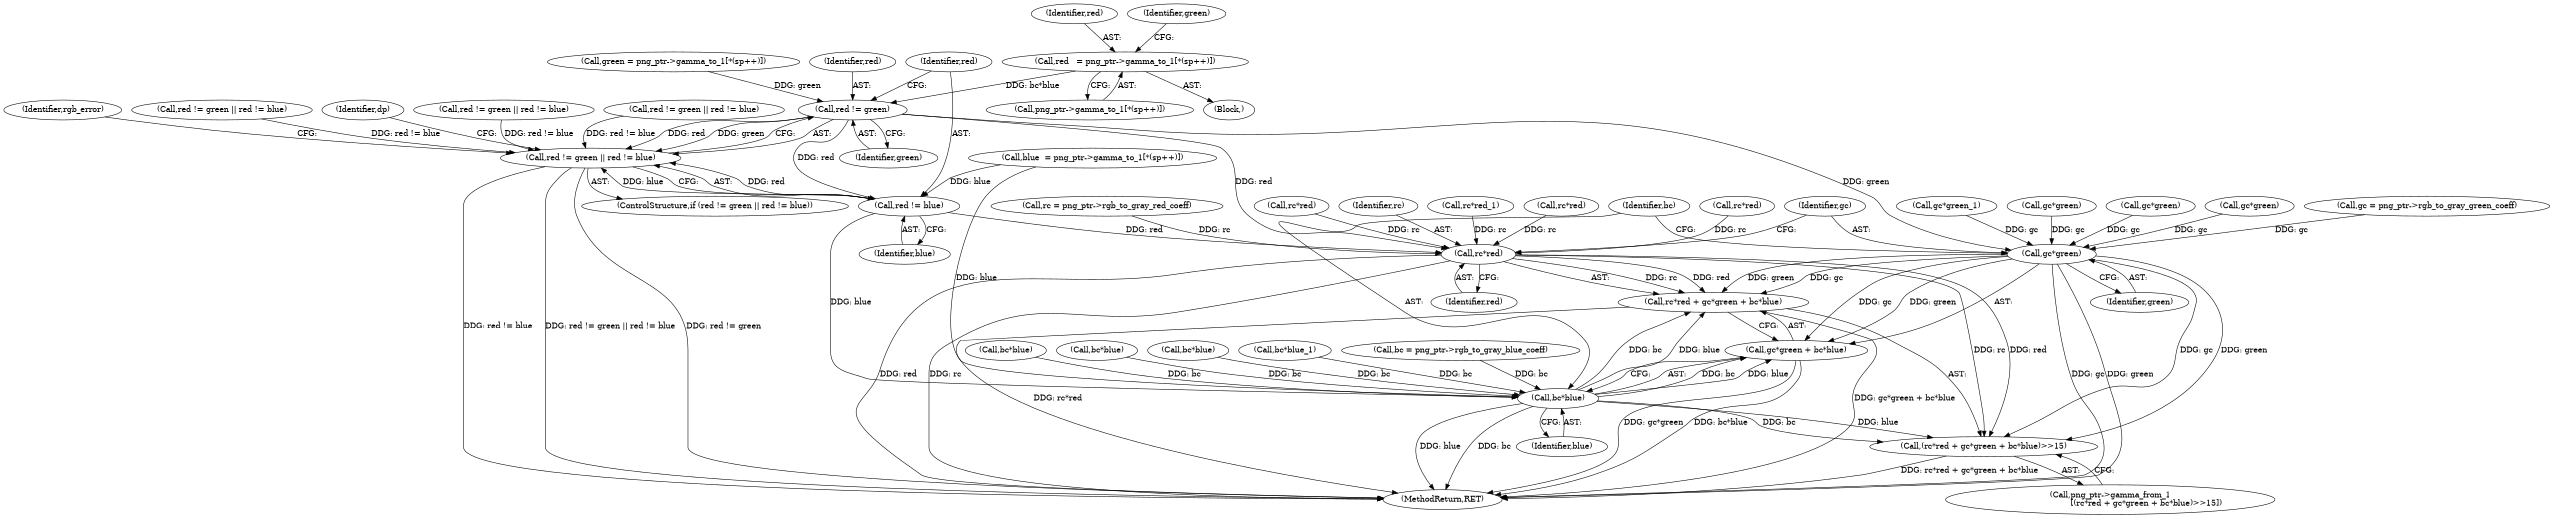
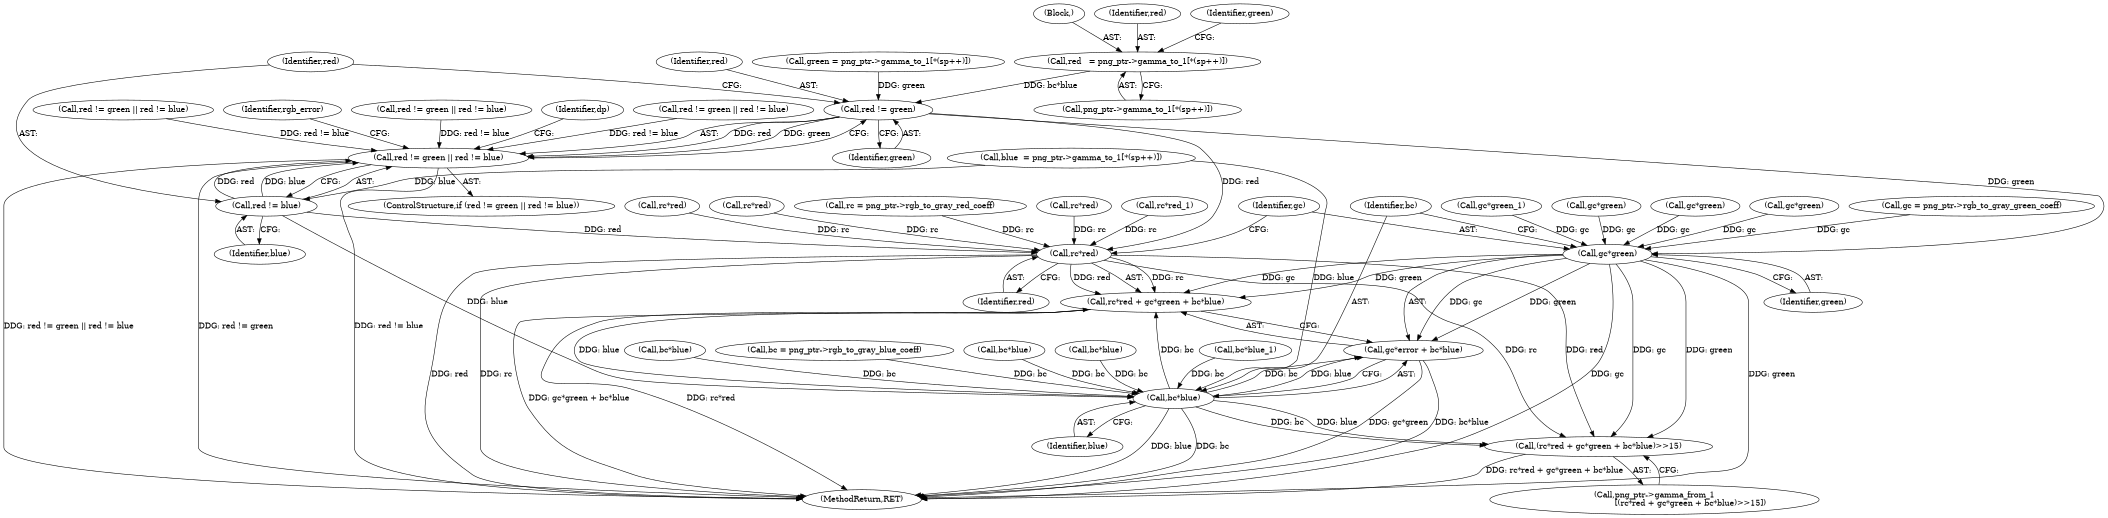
edge "(Call,red   = png_ptr->gamma_to_1[*(sp++)])" -> "(Block,)": reversed
edge "(Call,red != green)" -> "(Call,red != blue)": removed, label "DDG: red"
node "(Identifier,rc)": removed
edge "(Call,rc*red + gc*green + bc*blue)" -> "(Call,(rc*red + gc*green + bc*blue)>>15)": removed, label "AST:"
node "(Call,gc*green + bc*blue)": label "(Call,gc*green + bc*blue)" -> "(Call,gc*error + bc*blue)"
